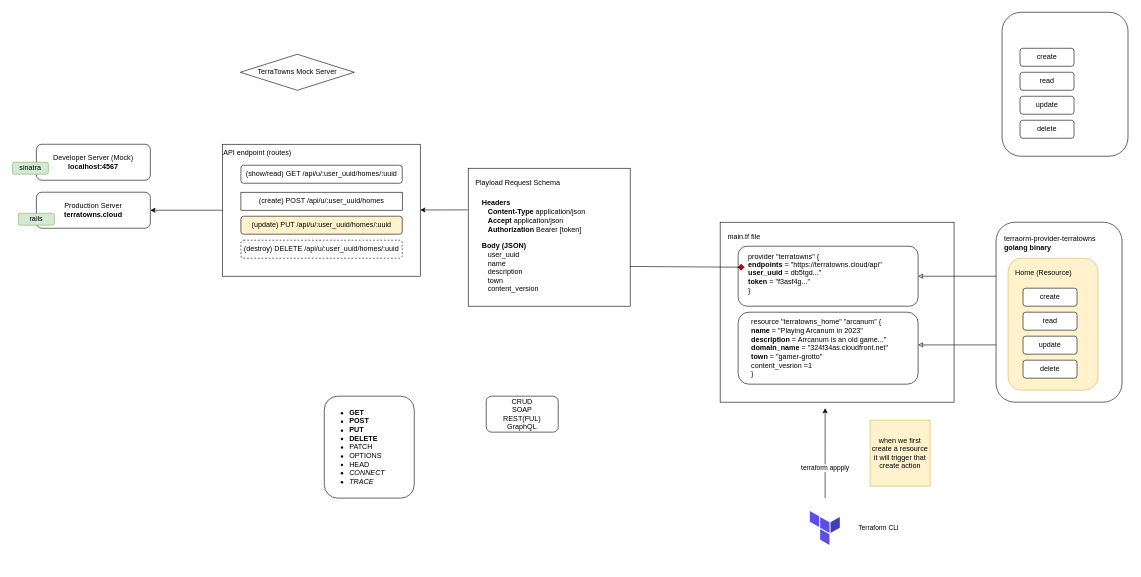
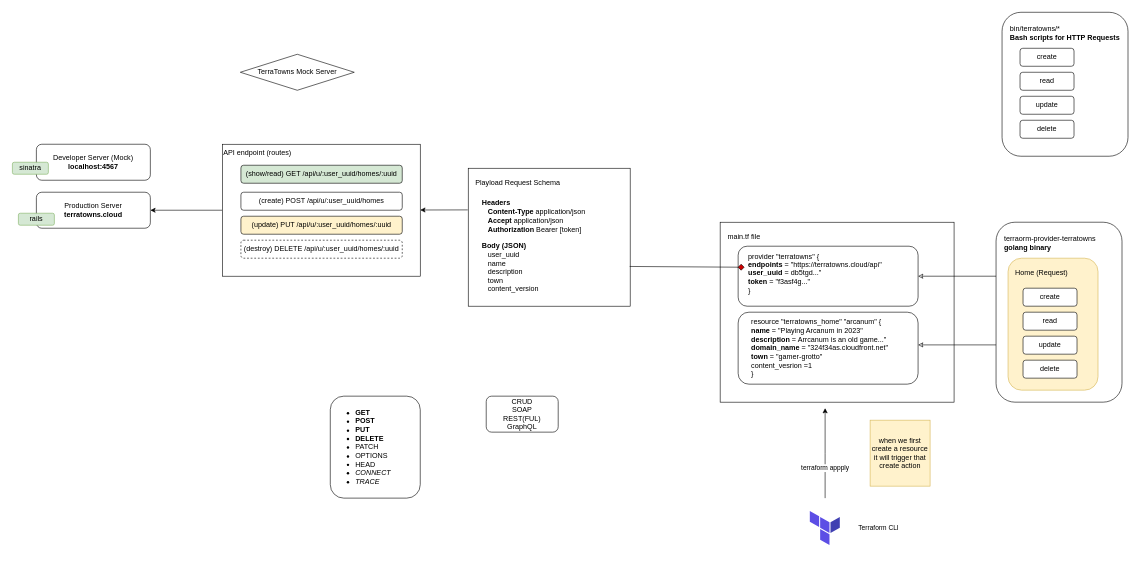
node "bin/terratowns/* Bash scripts for HTTP Requests": added
node "(show/read) GET /api/u/:user_uuid/homes/:uuid": fillcolor #ffffff -> #d5e8d4
node "(create) POST /api/u/:user_uuid/homes": shape rectangle -> rounded rectangle
node "Home (Resource)": label "Home (Resource)" -> "Home (Request)"
node "GET POST PUT DELETE PATCH OPTIONS HEAD CONNECT TRACE": moved (369, 447) -> (375, 447)
